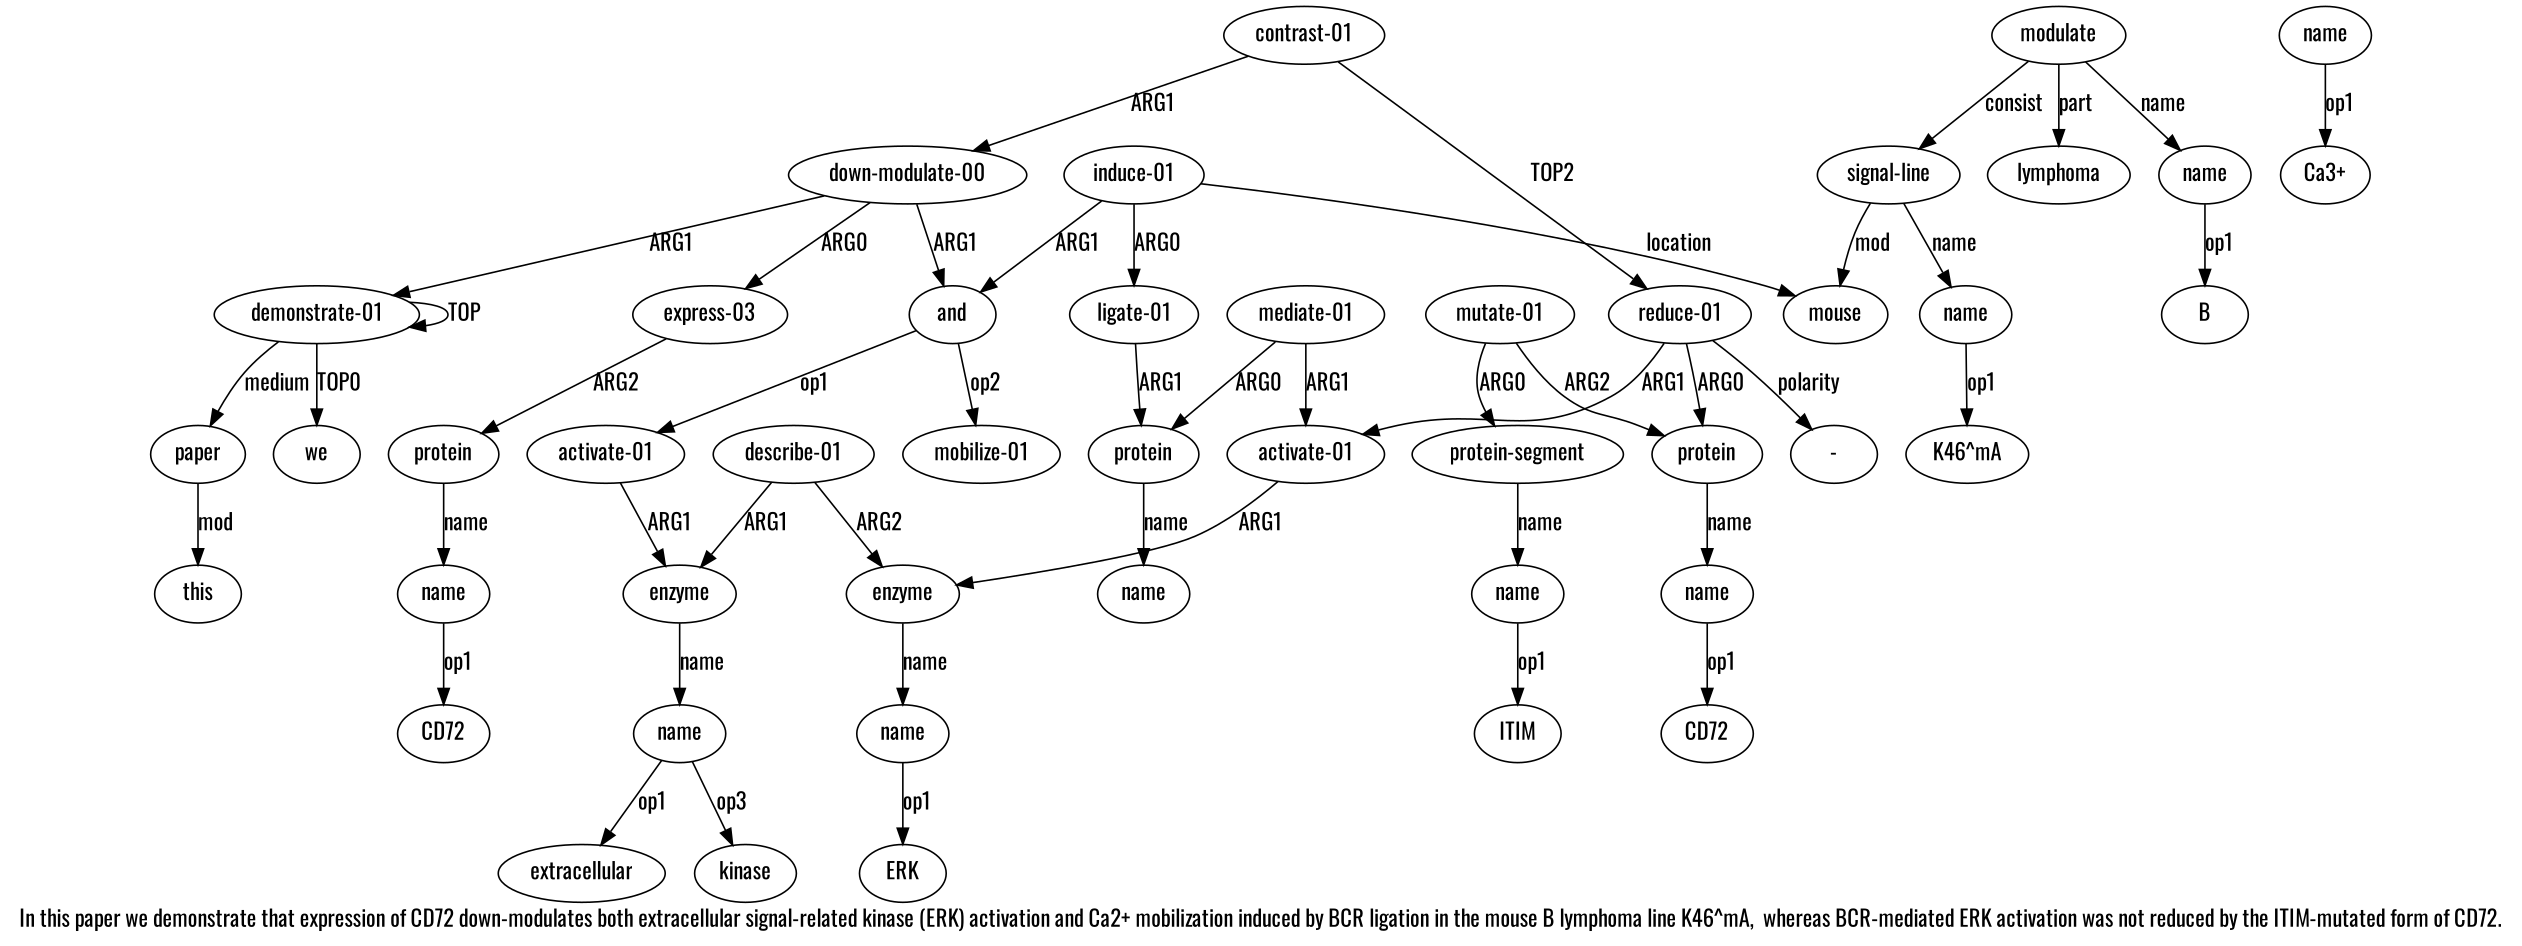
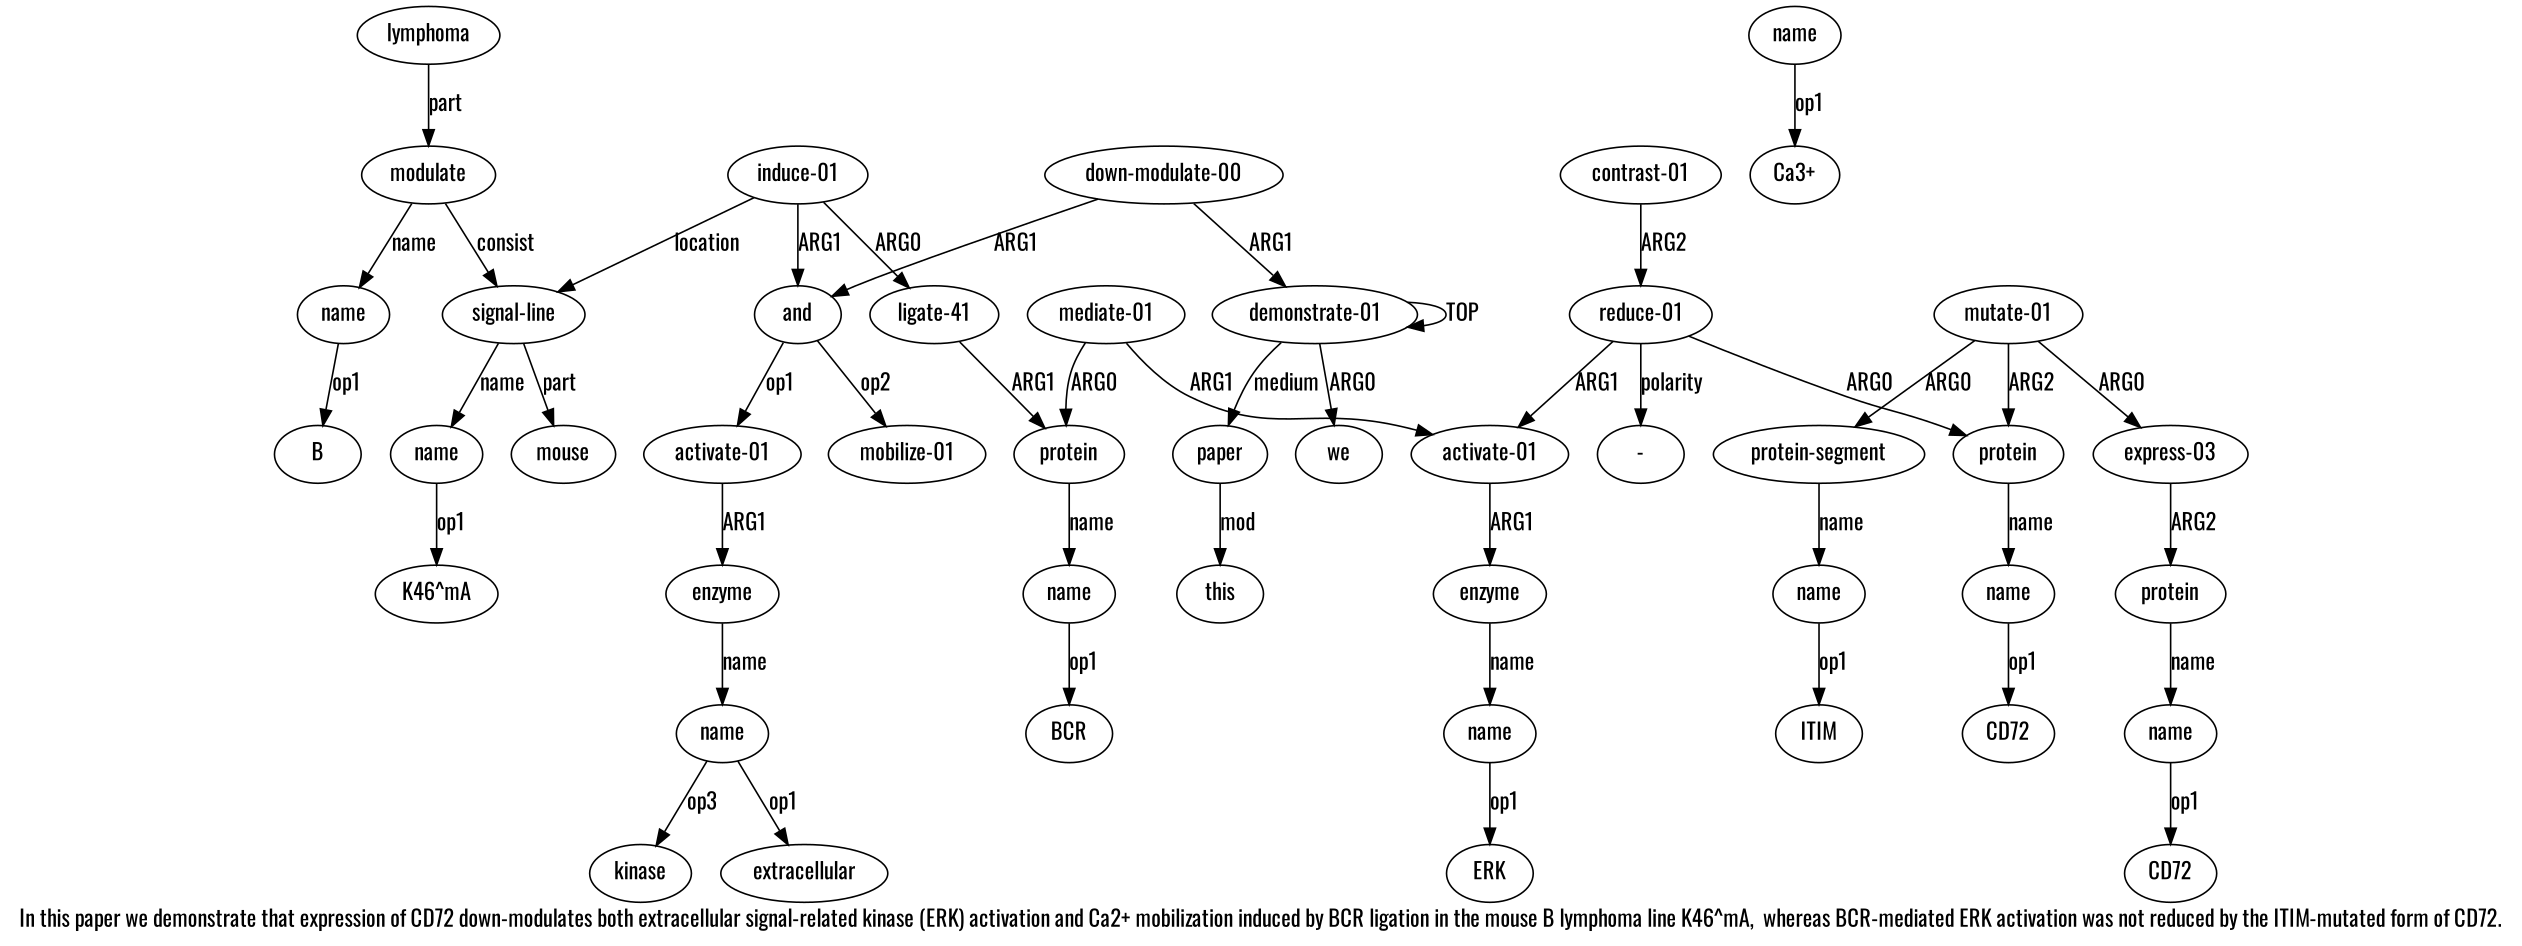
edge "modulate" -> "lymphoma": reversed
edge "contrast-01" -> "down-modulate-00": removed, label "ARG1"
edge "contrast-01" -> "reduce-01": label "TOP2" -> "ARG2"
edge "induce-01" -> "mouse": now "induce-01" -> "signal-line"
edge "down-modulate-00" -> "express-03": now "mutate-01" -> "express-03"
edge "signal-line" -> "mouse": label "mod" -> "part"
node "ligate-01": label "ligate-01" -> "ligate-41"
edge "demonstrate-01" -> "we": label "TOP0" -> "ARG0"
node "describe-01": removed
node "BCR": added
